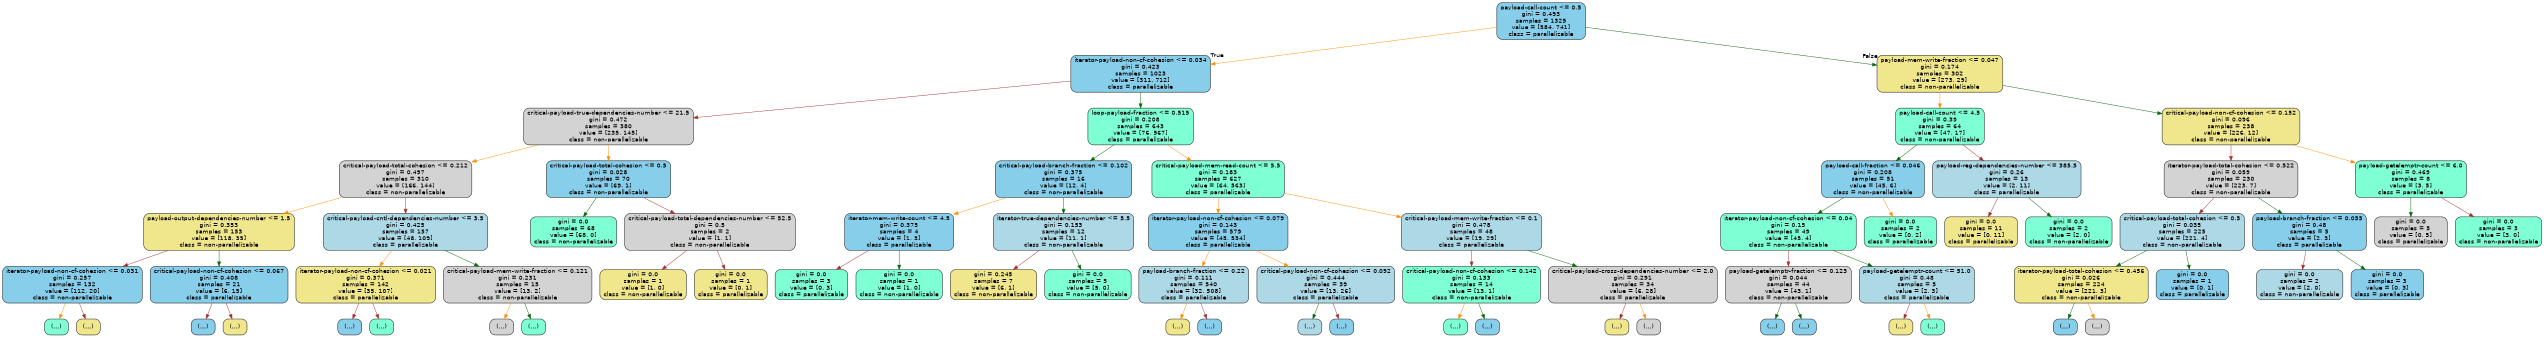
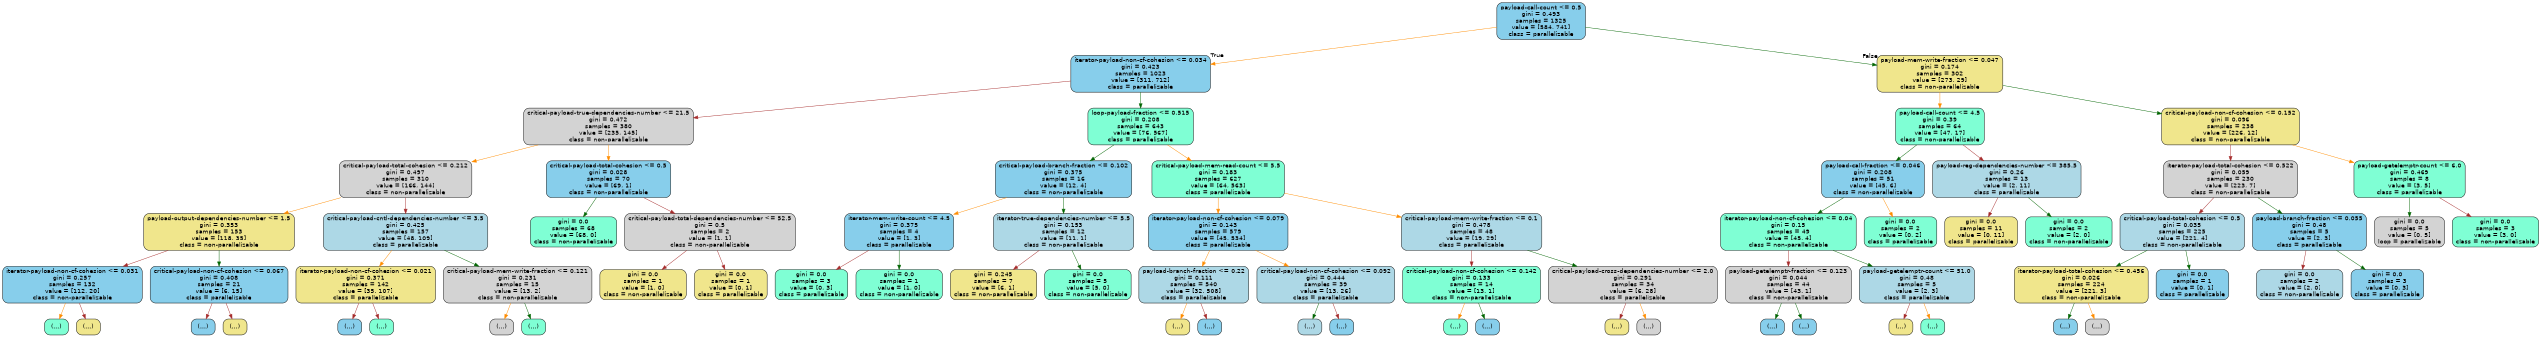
node "gini = 0.0 samples = 5 value = [0, 5] class = parallelizable": label "gini = 0.0 samples = 5 value = [0, 5] class = parallelizable" -> "gini = 0.0 samples = 5 value = [0, 5] loop = parallelizable"
